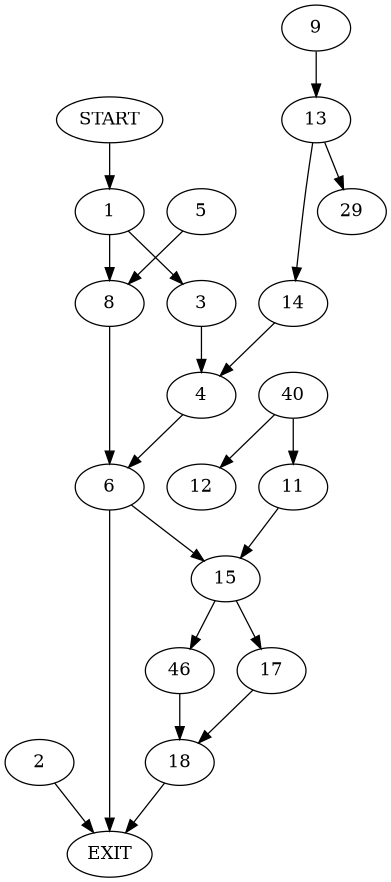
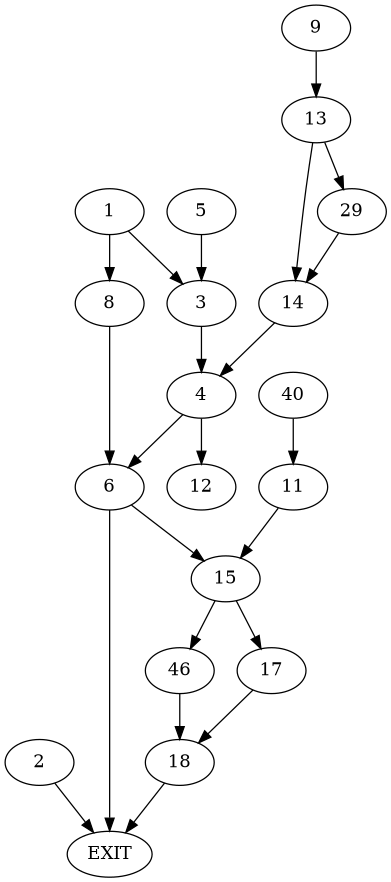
node "START": removed
edge "5" -> "8": now "5" -> "3"
edge "29" -> "14": added
edge "40" -> "12": now "4" -> "12"
